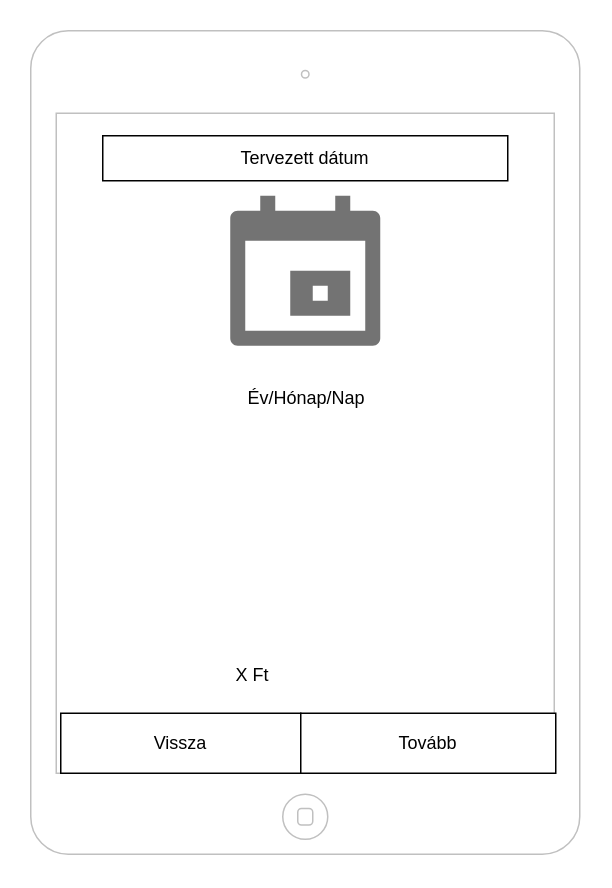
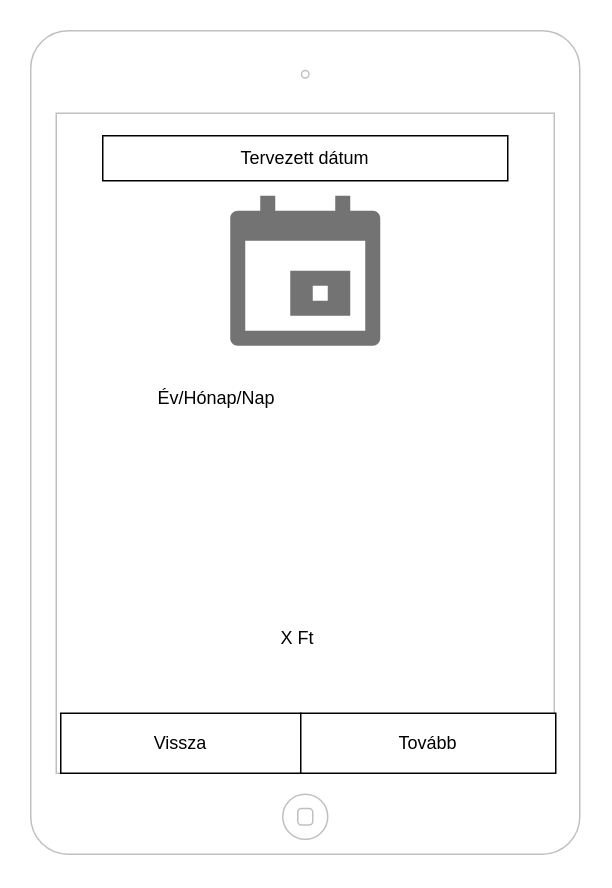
node "Év/Hónap/Nap": moved (307, 398) -> (217, 398)
node "X Ft": moved (253, 676) -> (298, 638)
